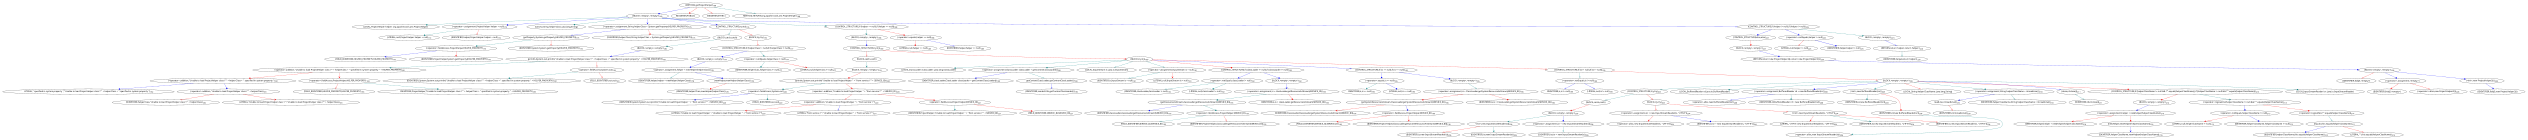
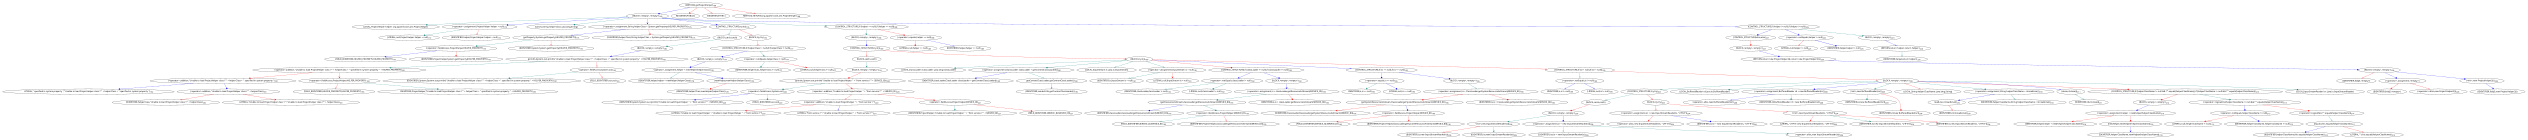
edge "(METHOD,getProjectHelper)" -> "(METHOD_RETURN,org.apache.tools.ant.ProjectHelper)": color teal -> red
edge "(IDENTIFIER,rd,new BufferedReader(isr))" -> "(<operator>.alloc,new InputStreamReader(is))": now "(<operator>.assignment,isr = new InputStreamReader(is))" -> "(<operator>.alloc,new InputStreamReader(is))"
